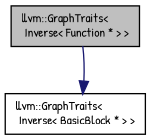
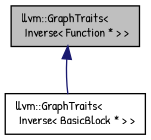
edge "llvm::GraphTraits< Inverse< Function * > >" -> "llvm::GraphTraits< Inverse< BasicBlock * > >": reversed
